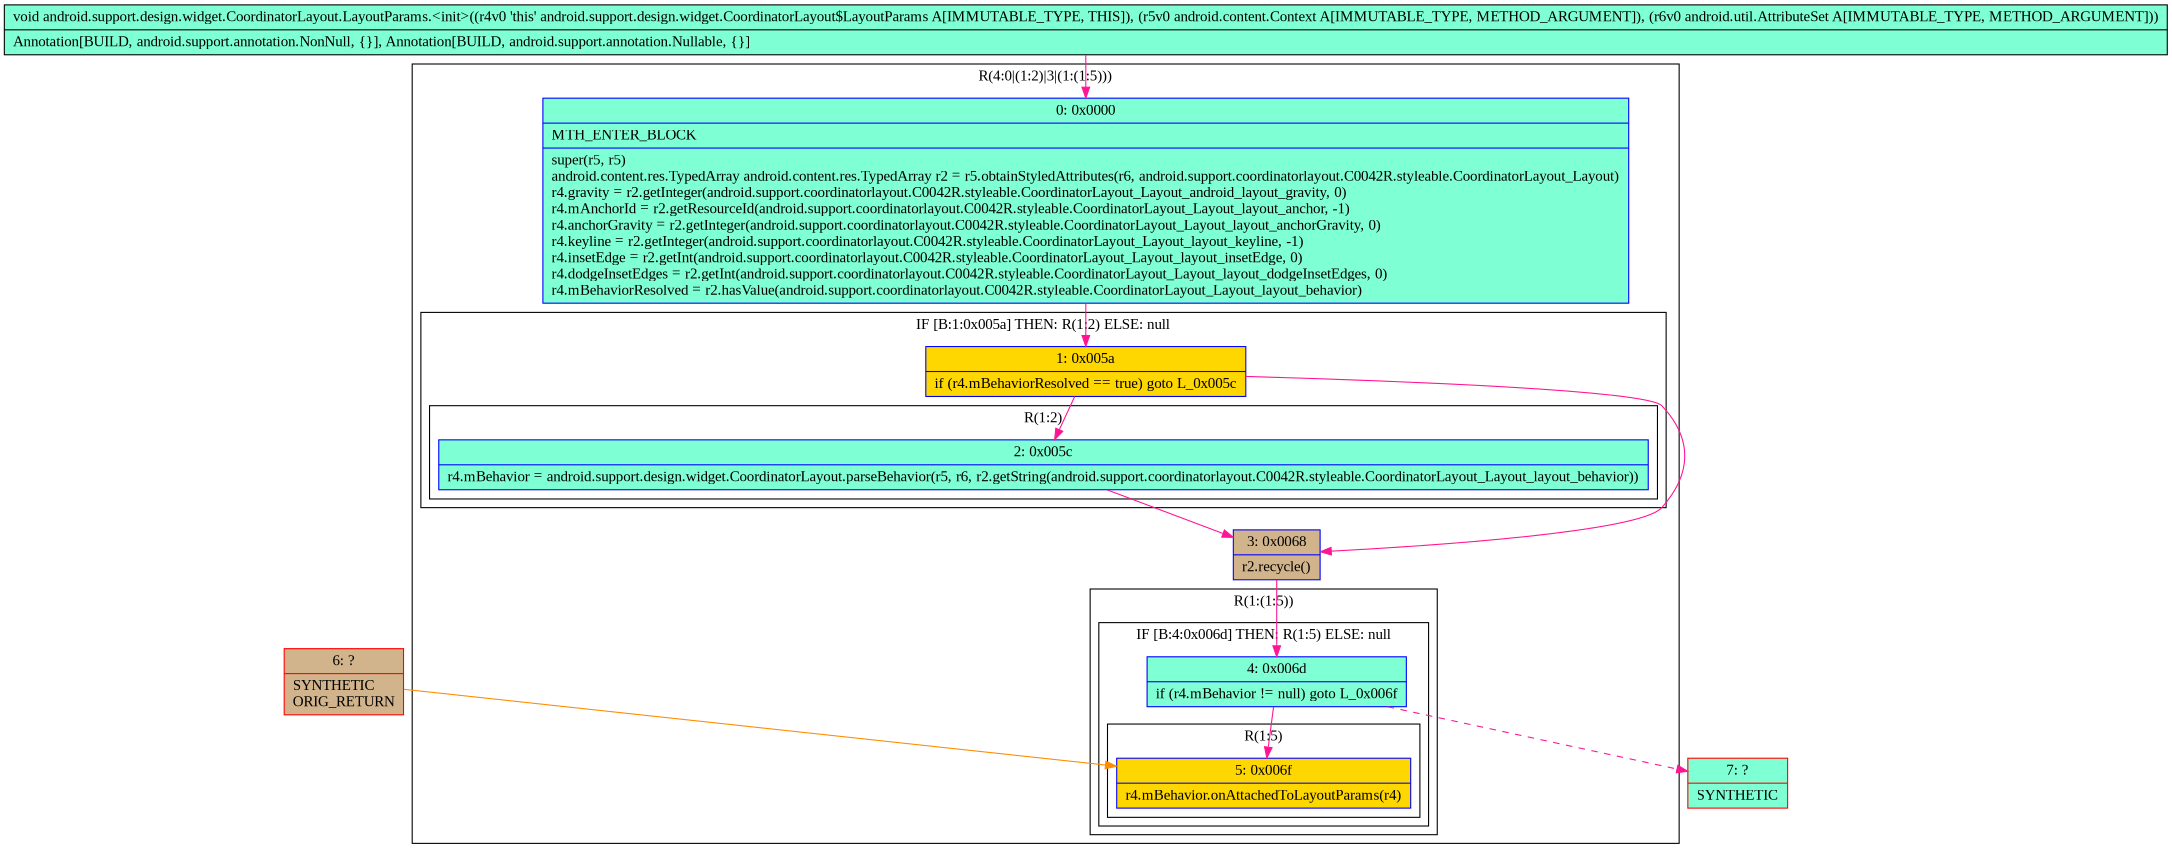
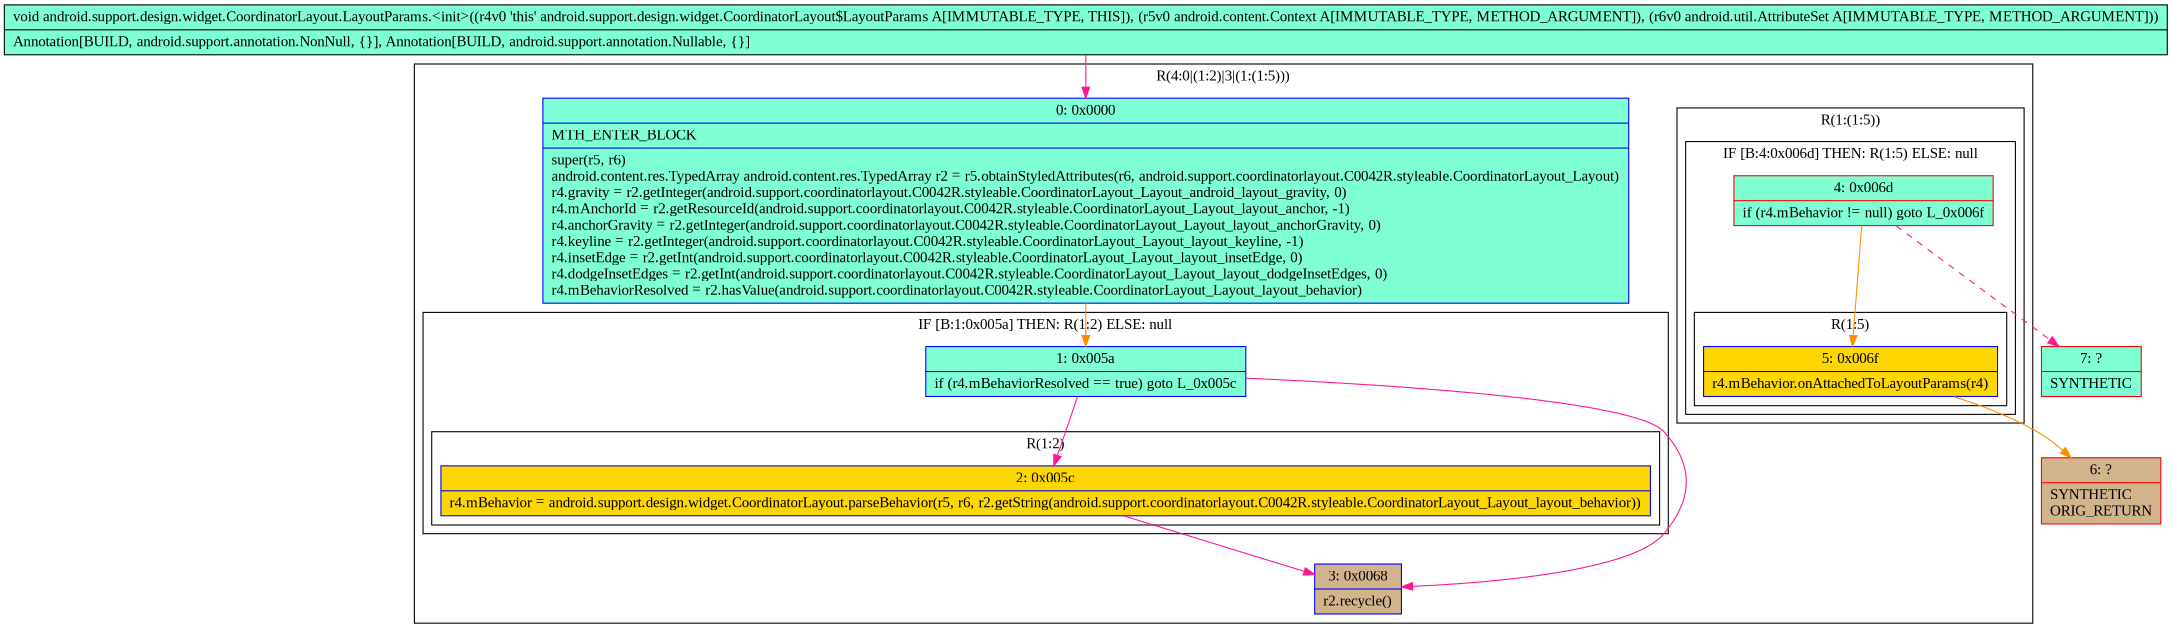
node "0: 0x0000": text "super(r5, r5)" -> "super(r5, r6)"
edge "0: 0x0000" -> "1: 0x005a": color deeppink -> darkorange
node "1: 0x005a": fillcolor gold -> aquamarine
node "2: 0x005c": fillcolor aquamarine -> gold
edge "3: 0x0068" -> "4: 0x006d": removed
node "4: 0x006d": color blue -> red
edge "6: ?" -> "5: 0x006f": reversed
edge "4: 0x006d" -> "5: 0x006f": color deeppink -> darkorange
